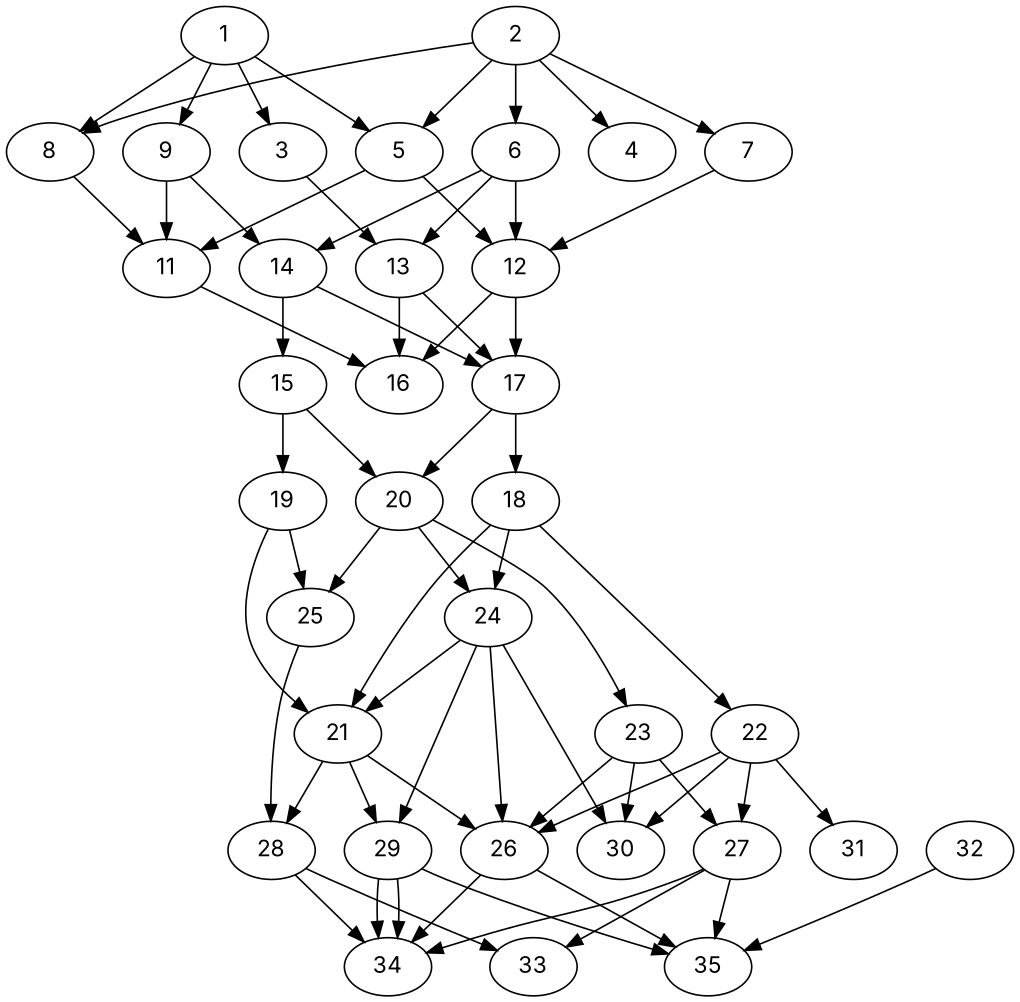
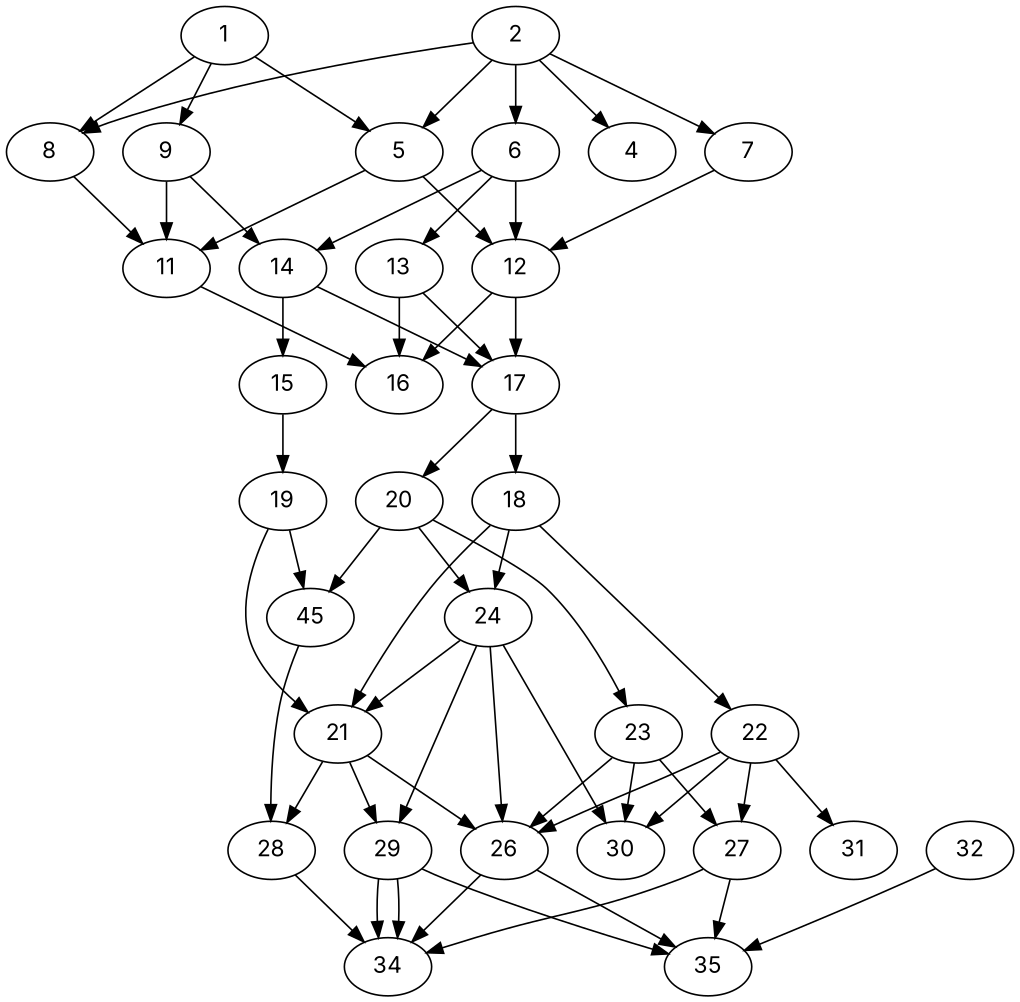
node "3": removed
edge "15" -> "20": removed
node "25": label "25" -> "45"
node "33": removed
